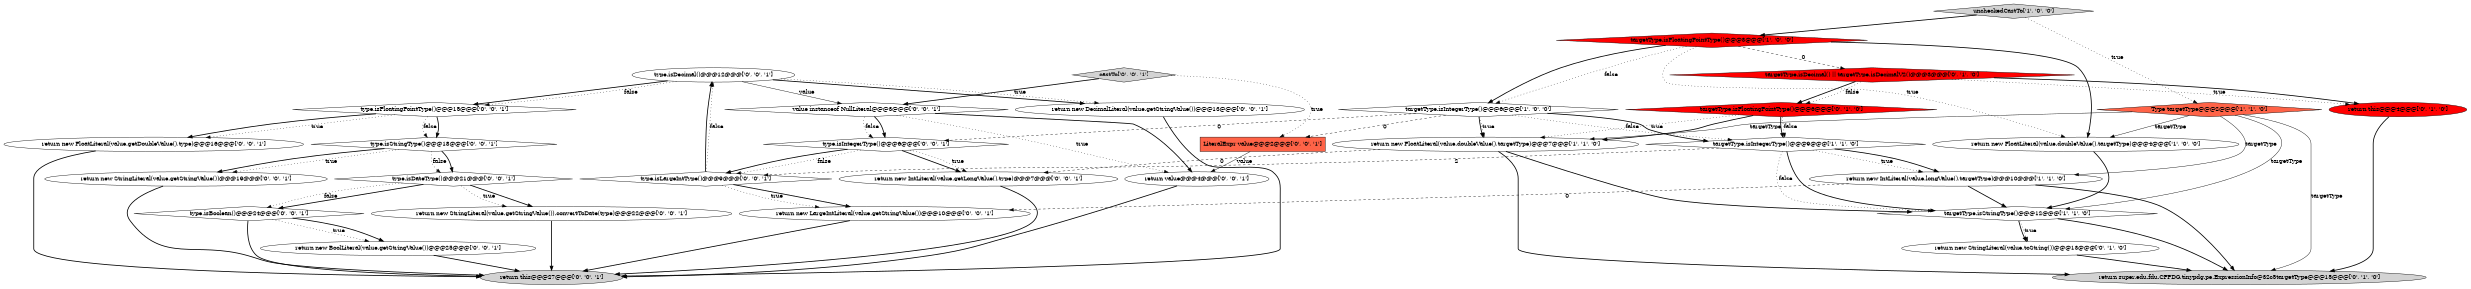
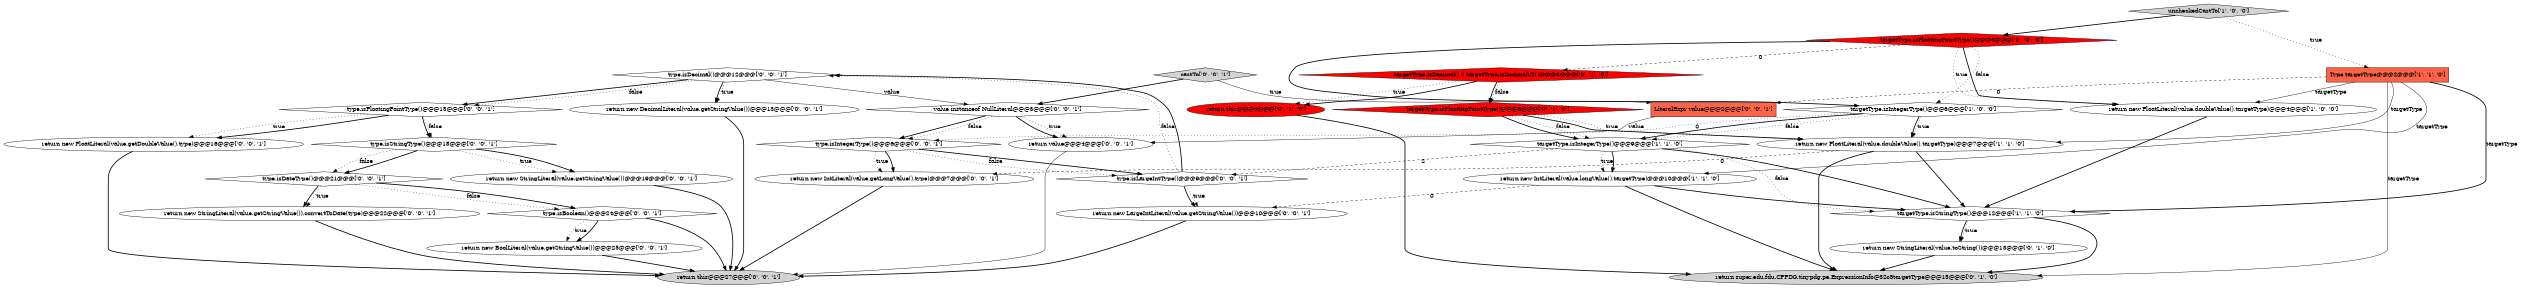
node "type.isDecimal()@@@12@@@['0', '0', '1']": shape ellipse -> diamond
edge "castTo['0', '0', '1']" -> "LiteralExpr value@@@2@@@['0', '0', '1']": style dotted -> solid
node "Type targetType@@@2@@@['1', '1', '0']": shape diamond -> box
edge "targetType.isIntegerType()@@@6@@@['1', '0', '0']" -> "LiteralExpr value@@@2@@@['0', '0', '1']": now "Type targetType@@@2@@@['1', '1', '0']" -> "LiteralExpr value@@@2@@@['0', '0', '1']"
edge "targetType.isIntegerType()@@@6@@@['1', '0', '0']" -> "type.isIntegerType()@@@6@@@['0', '0', '1']": style dashed -> dotted
edge "Type targetType@@@2@@@['1', '1', '0']" -> "targetType.isStringType()@@@12@@@['1', '1', '0']": style solid -> bold
edge "return value@@@4@@@['0', '0', '1']" -> "return this@@@27@@@['0', '0', '1']": style bold -> solid
